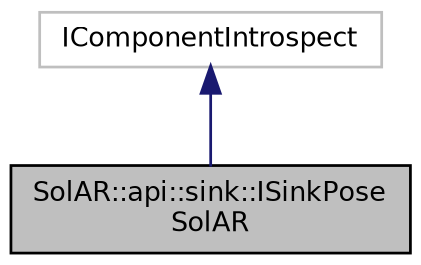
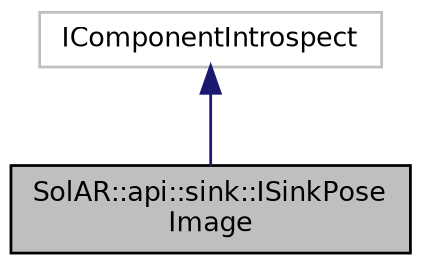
node "SolAR::api::sink::ISinkPose SolAR": label "SolAR::api::sink::ISinkPose SolAR" -> "SolAR::api::sink::ISinkPose Image"
